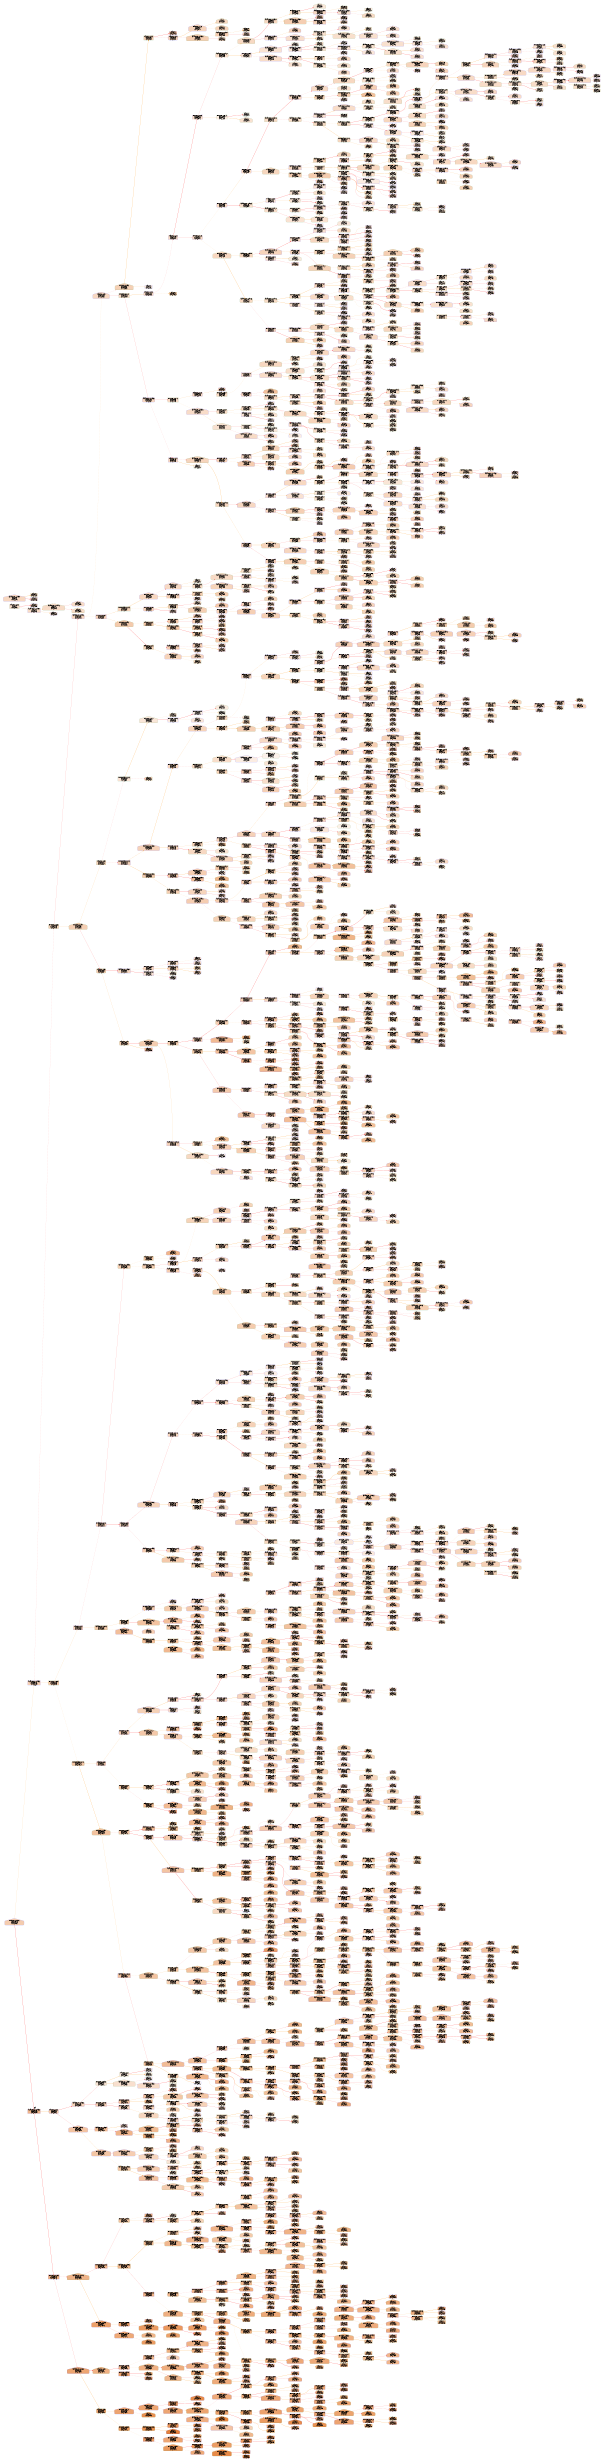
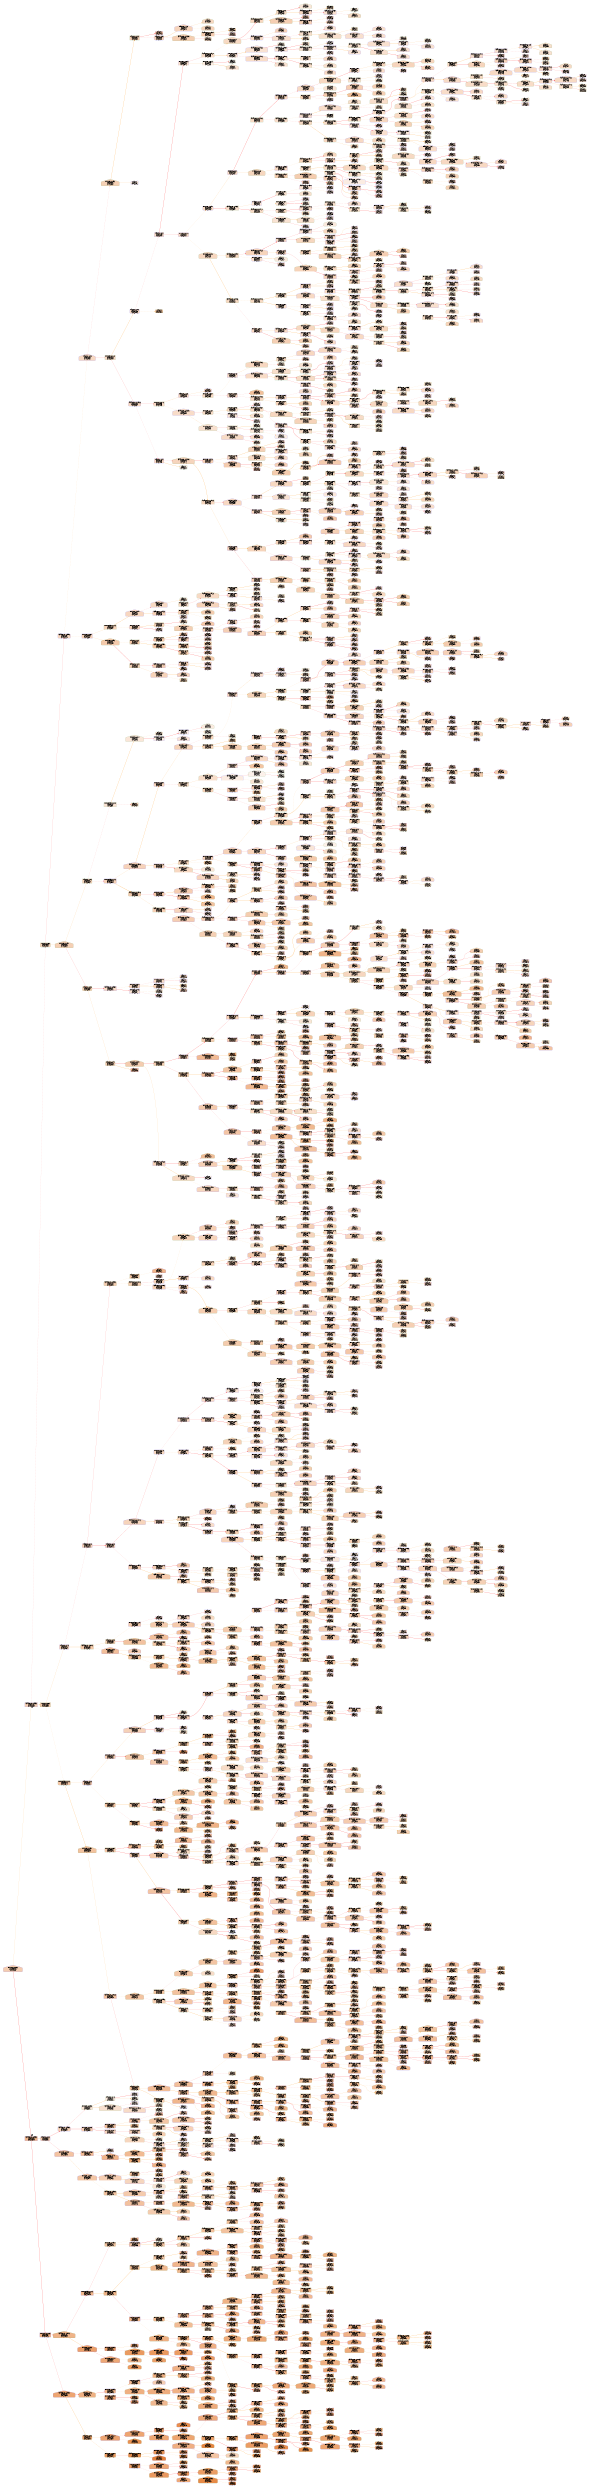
node "OverallQual <= 6.5 mse = 12.56 samples = 6 value = 71.05": added
